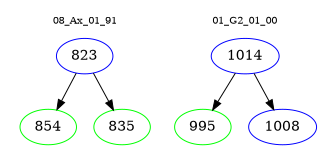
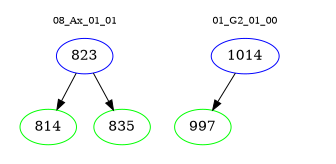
cluster "08_Ax_01_91": label "08_Ax_01_91" -> "08_Ax_01_01"
node "854": label "854" -> "814"
node "995": label "995" -> "997"
node "1008": removed
